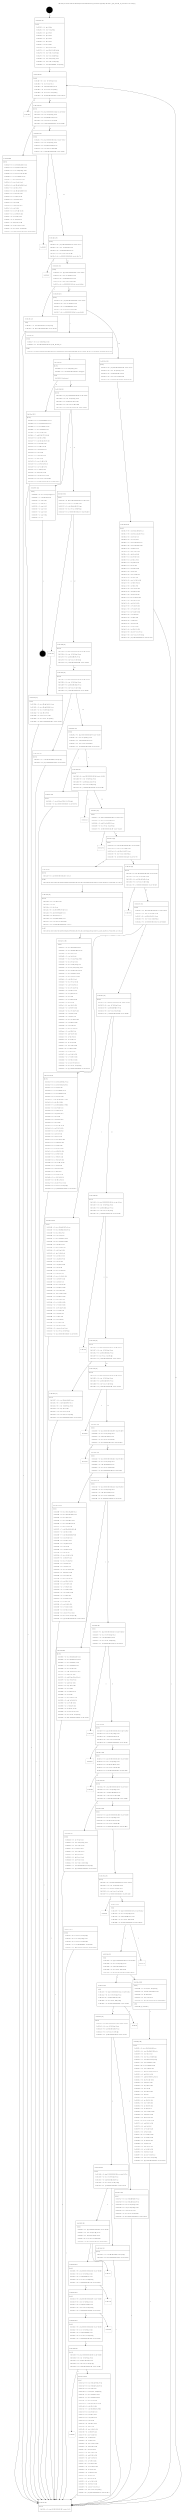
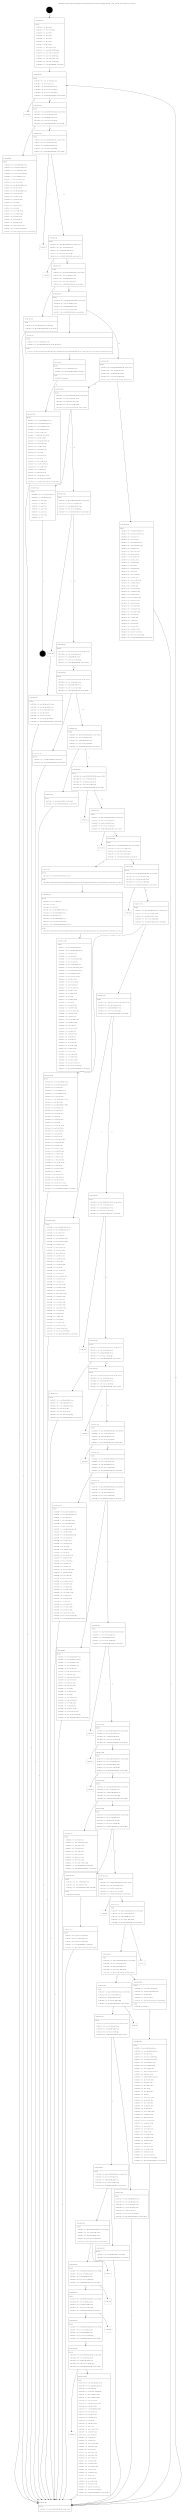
edge "0x401bd8 [9]" -> "0x401336 [25]": now "0x40131d [25]" -> "0x401336 [25]"
node "0x4017e5 [13]": added
